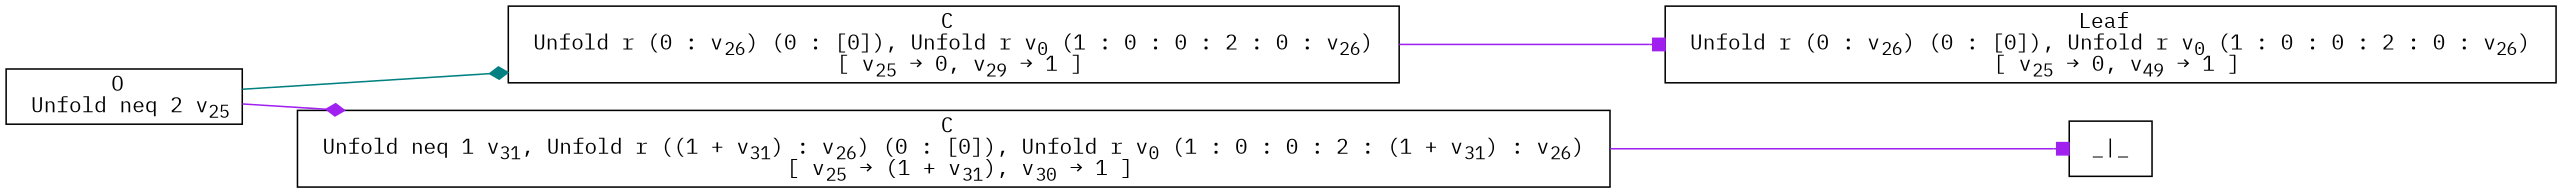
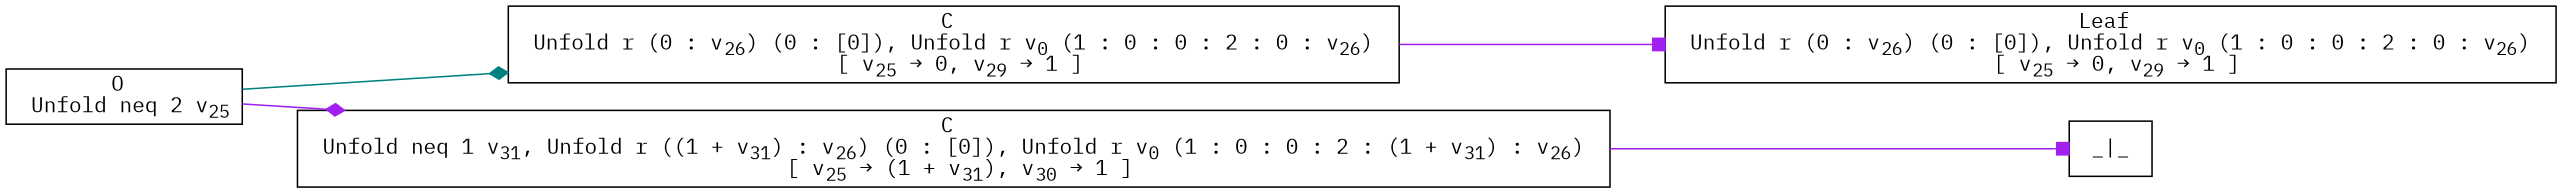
node "Leaf": text "49" -> "29"
